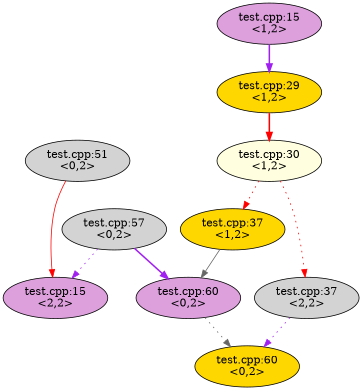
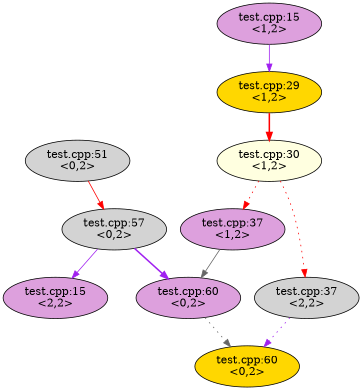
edge "test.cpp:15 <1,2>" -> "test.cpp:29 <1,2>": style bold -> solid
edge "test.cpp:51 <0,2>" -> "test.cpp:15 <2,2>": now "test.cpp:51 <0,2>" -> "test.cpp:57 <0,2>"
node "test.cpp:37 <1,2>": fillcolor gold -> plum
edge "test.cpp:57 <0,2>" -> "test.cpp:15 <2,2>": style dotted -> solid
